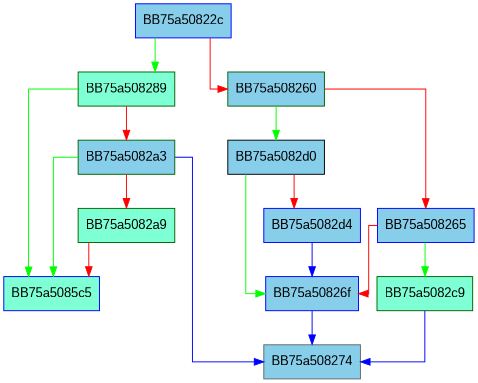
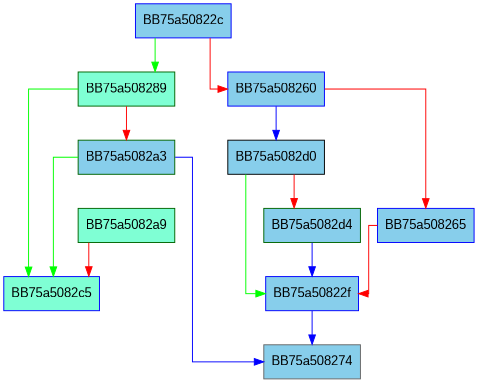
node "BB75a508260": color darkgreen -> blue
edge "BB75a508260" -> "BB75a5082d0": color green -> blue
edge "BB75a5082a3" -> "BB75a5082a9": removed
node "BB75a5082d4": color blue -> darkgreen
node "BB75a5085c5": label "BB75a5085c5" -> "BB75a5082c5"
node "BB75a50826f": label "BB75a50826f" -> "BB75a50822f"
node "BB75a5082c9": removed
